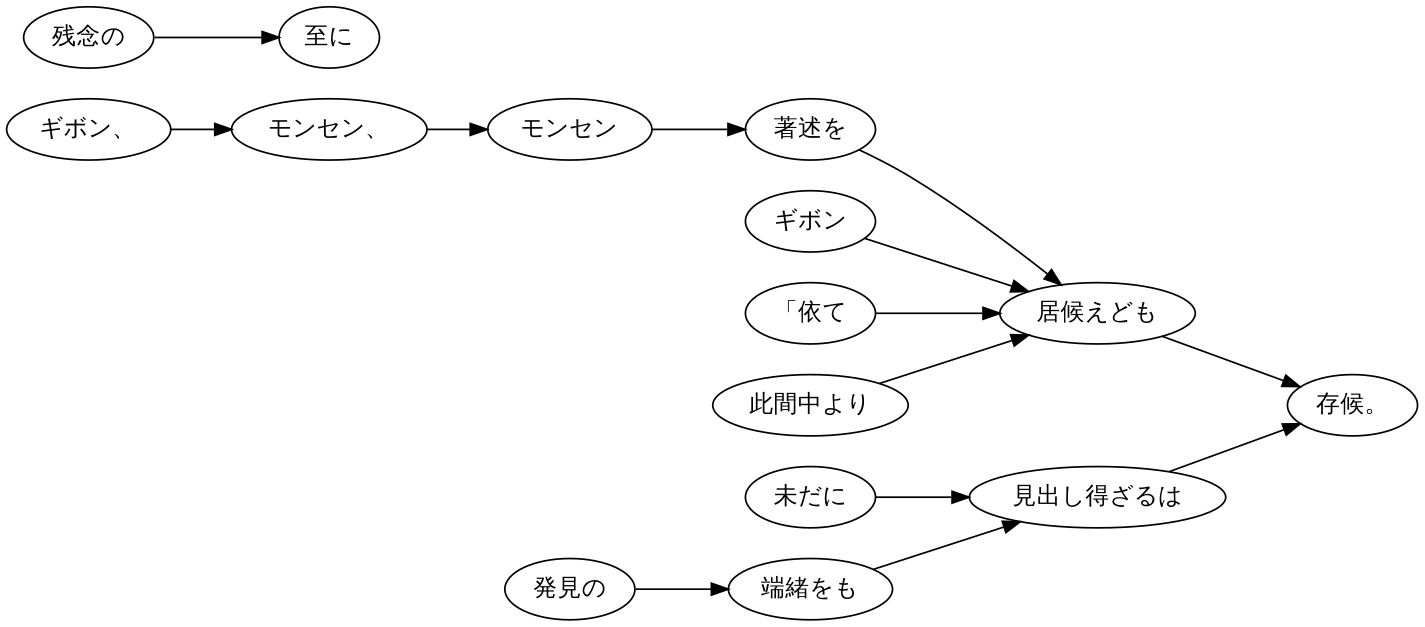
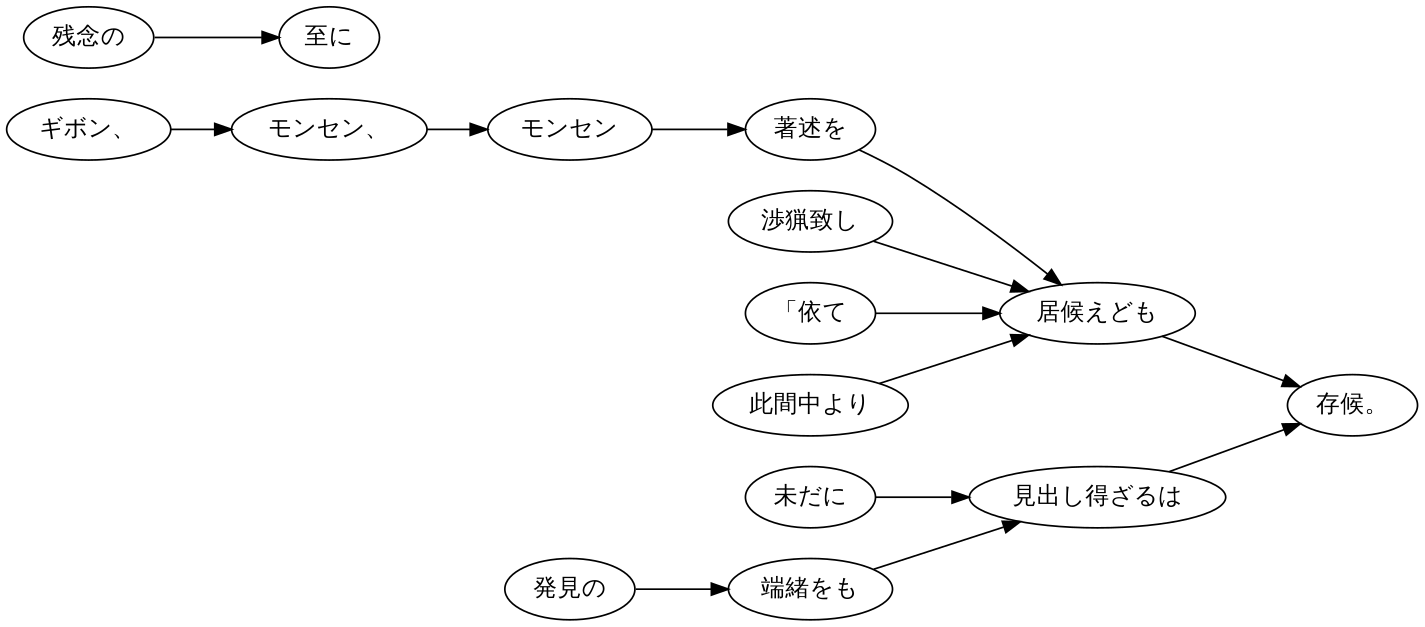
node "ギボン": label "ギボン" -> "渉猟致し"
